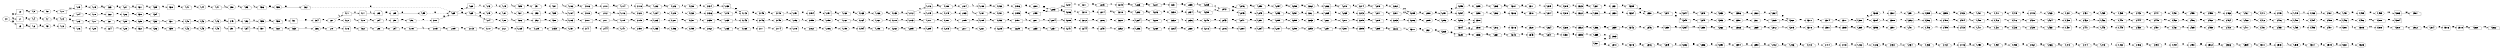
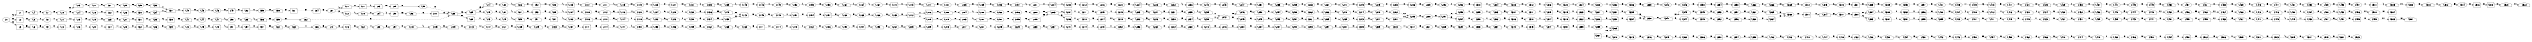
edge "S34" -> "S37": added, label "I"
edge "S304" -> "S300": reversed
